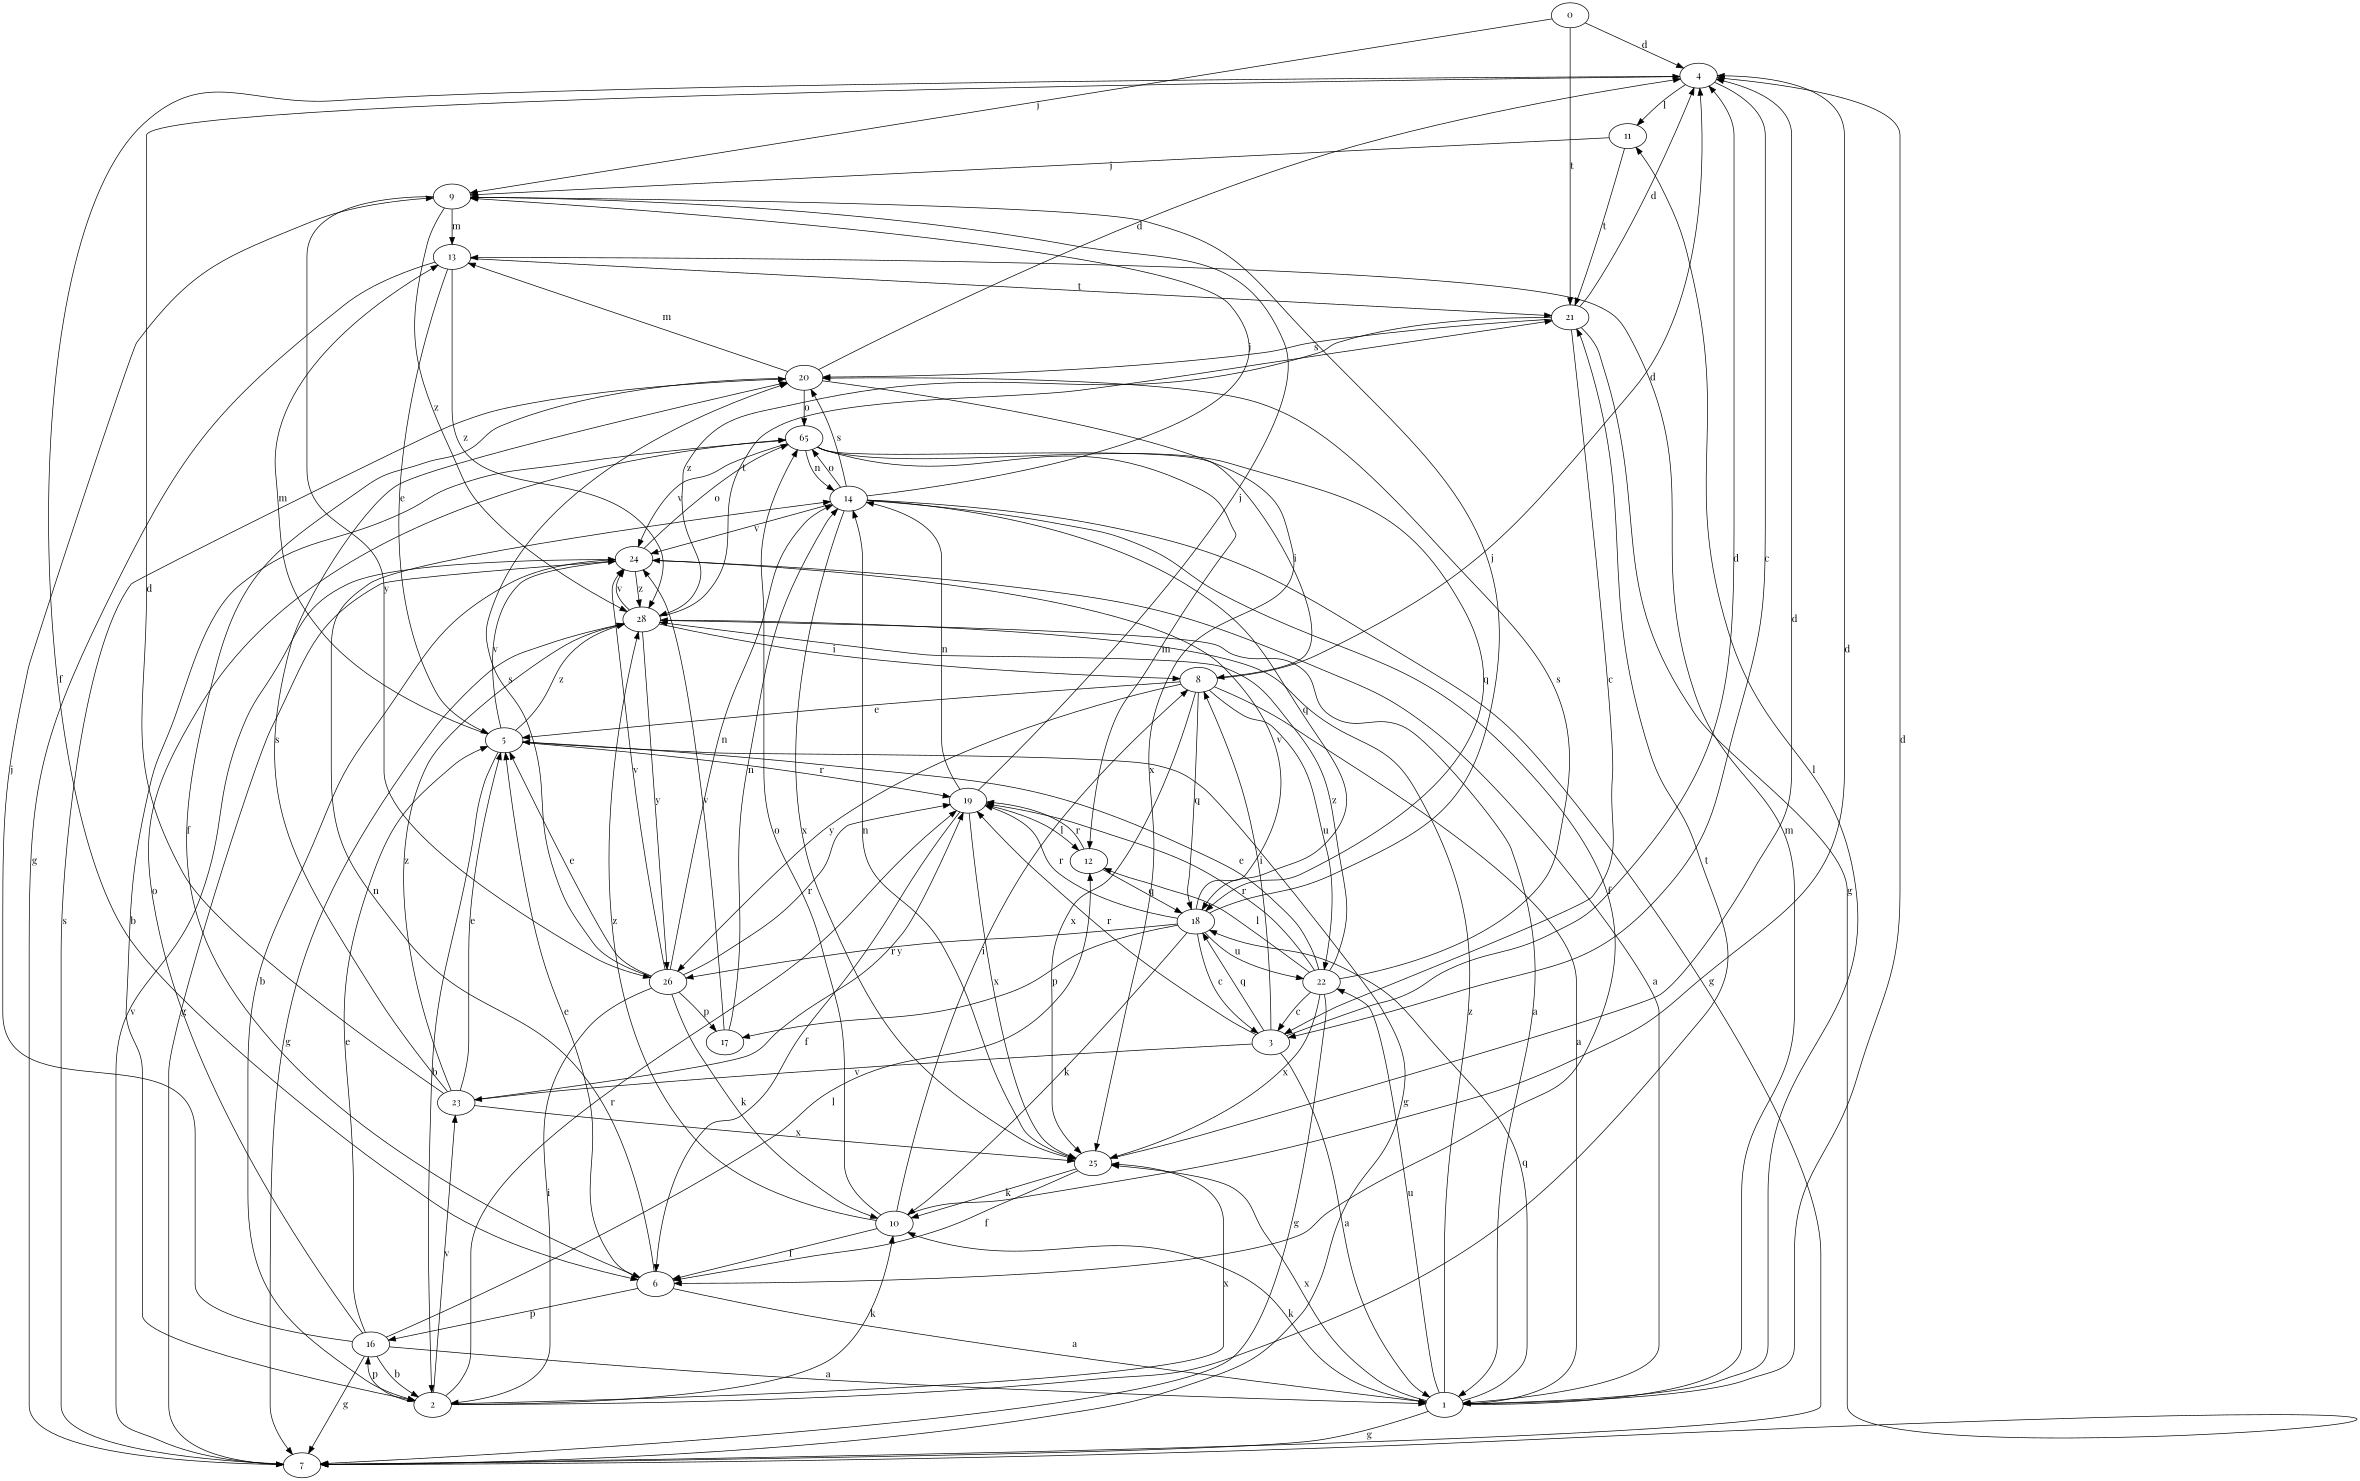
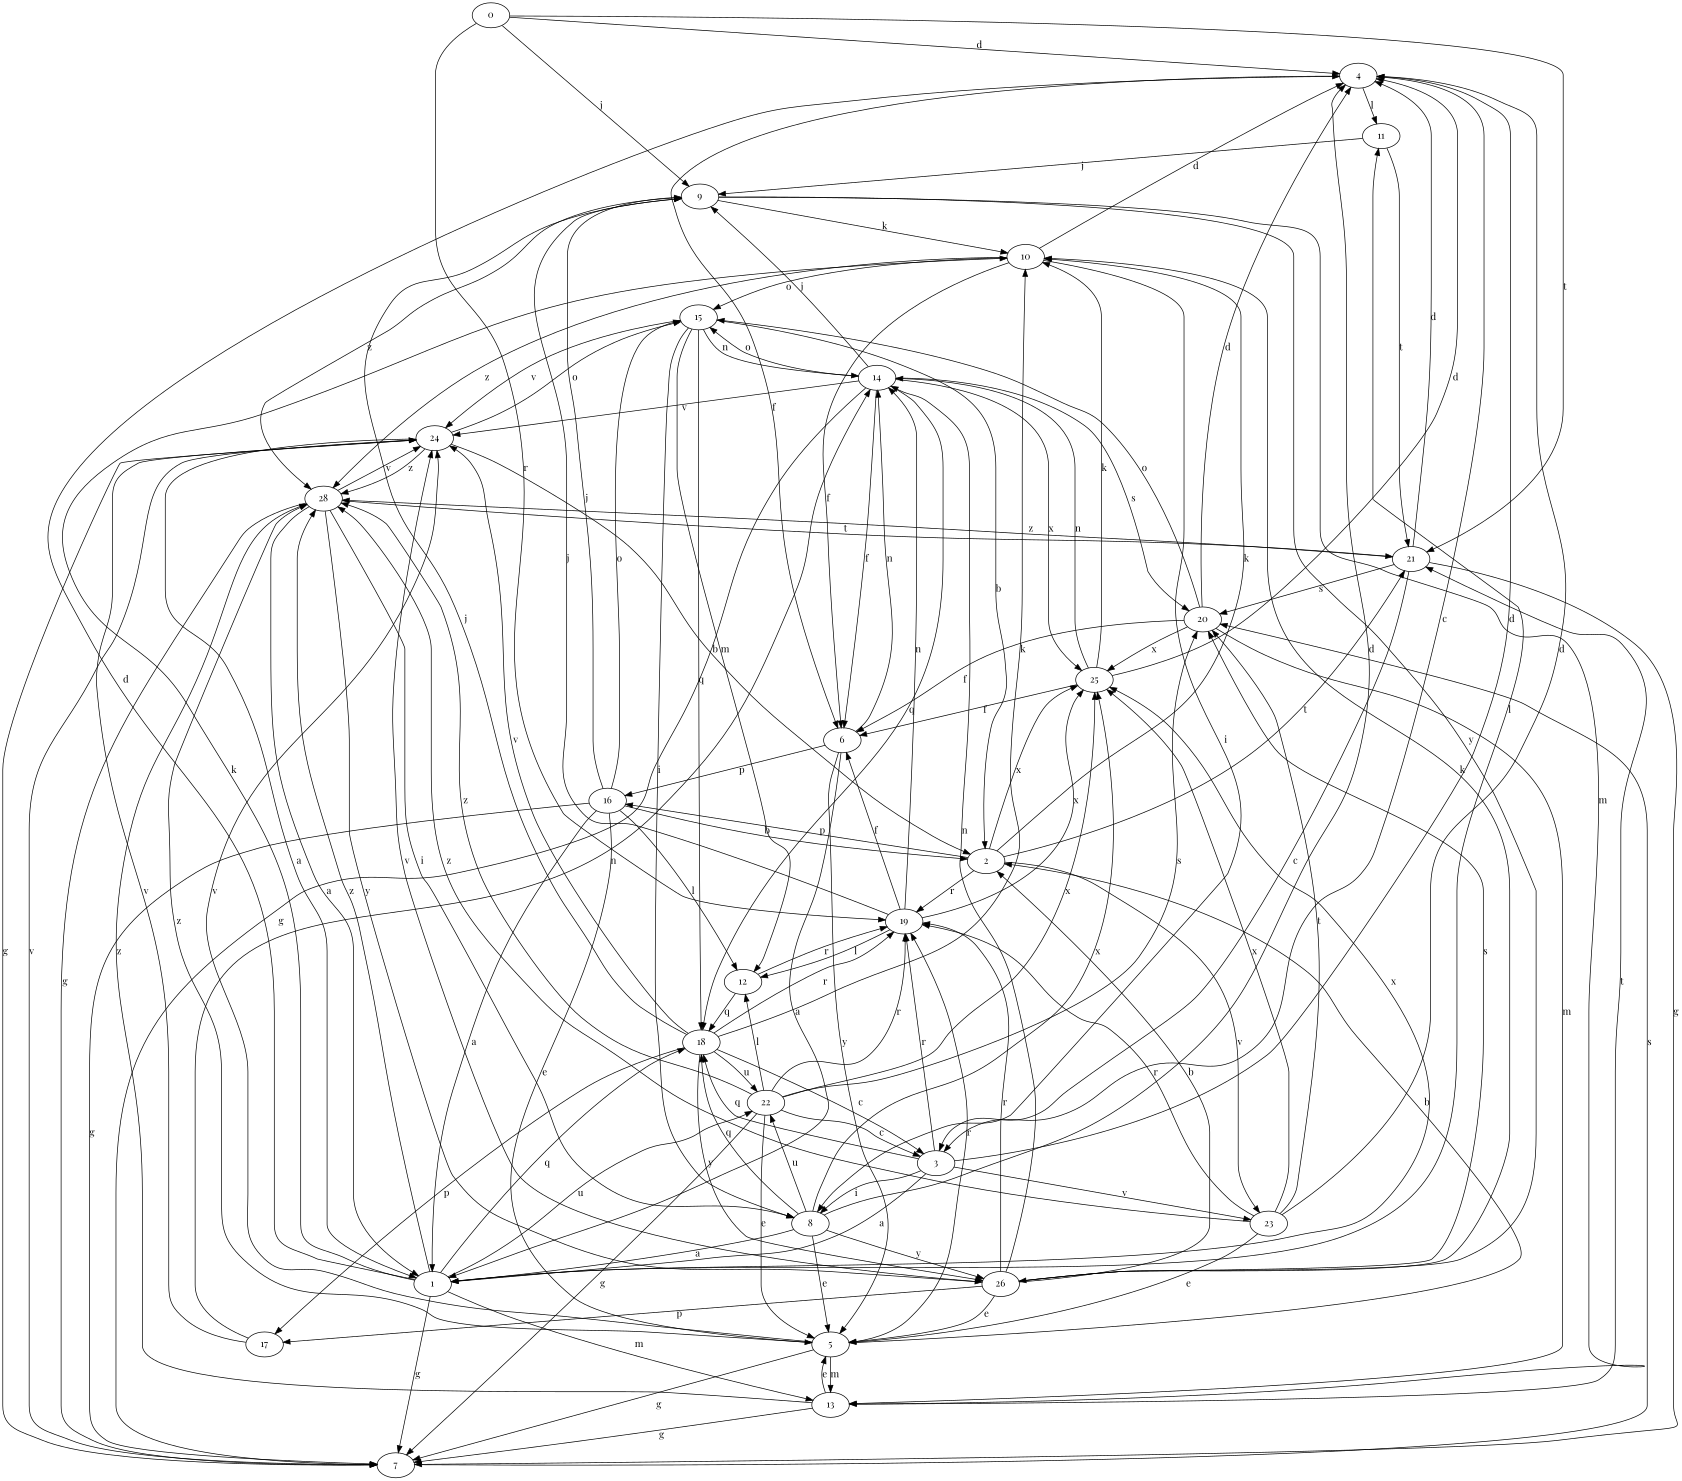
edge "9" -> "10": added, label "k"
node "65": label "65" -> "15"
edge "0" -> "19": added, label "r"
edge "23" -> "20": label "s" -> "t"
edge "6" -> "5": label "e" -> "y"
edge "26" -> "2": label "i" -> "b"
